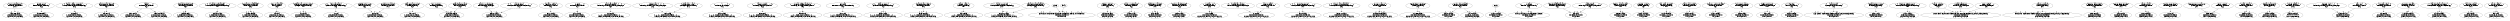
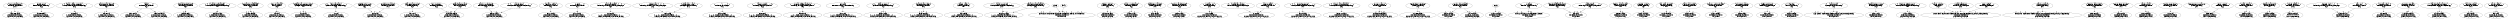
node "Kenneth Salem University of Waterloo data-systems": label "Kenneth Salem University of Waterloo data-systems" -> "Kenneth Salem University of Waterloo data-networking"
node "Michael Godfrey University of Waterloo networking-engineering": label "Michael Godfrey University of Waterloo networking-engineering" -> "Michael Godfrey University of Waterloo software-engineering"
